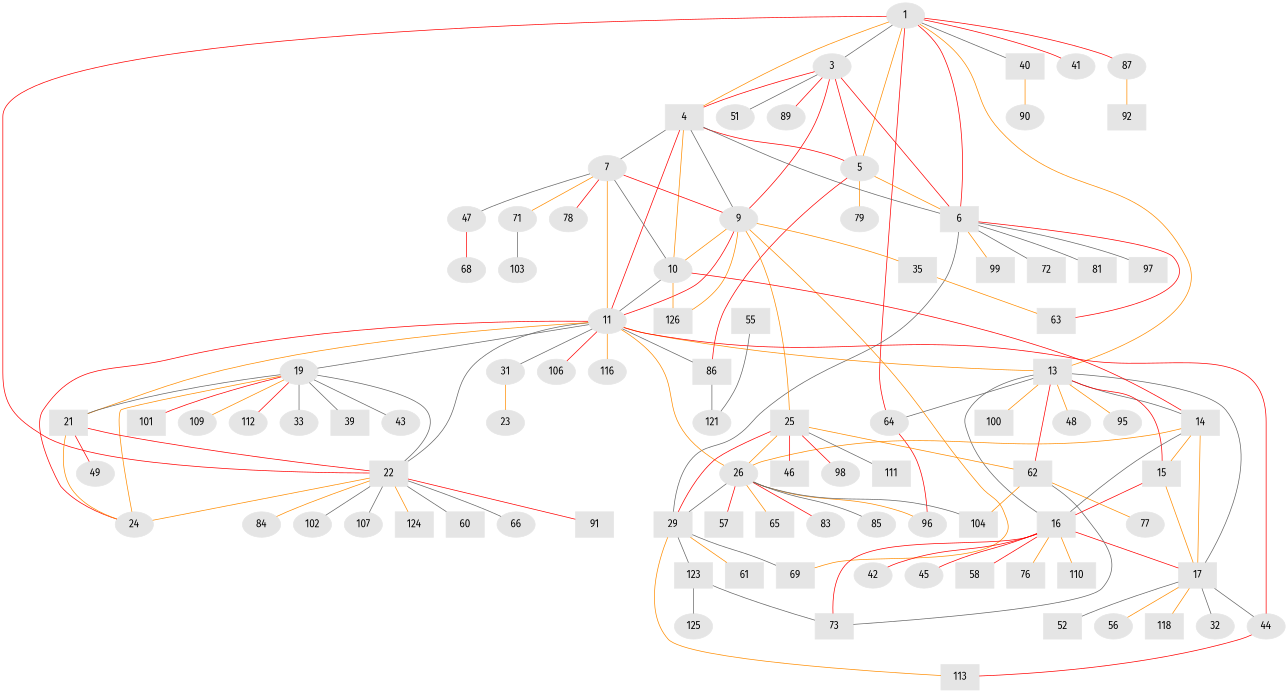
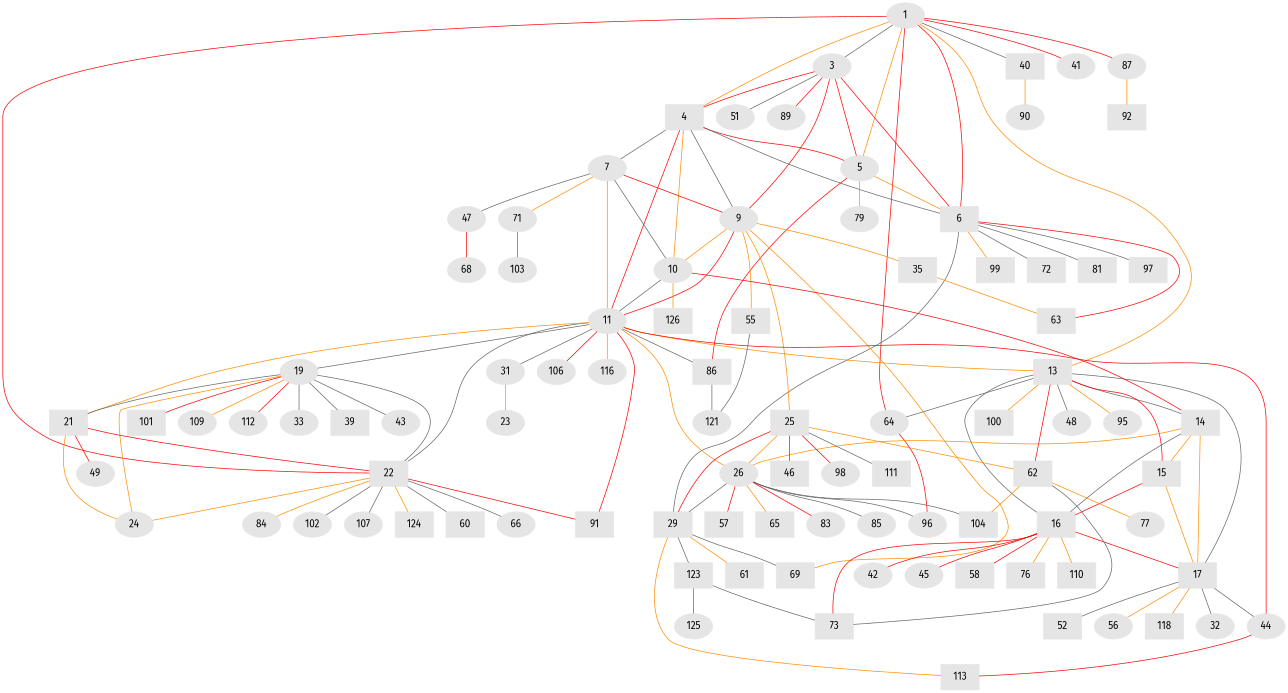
node "78": removed
edge "9" -- "126": now "9" -- "55"
edge "11" -- "24": now "11" -- "91"
edge "13" -- "48": color darkorange -> gray40
edge "26" -- "96": color darkorange -> gray40
